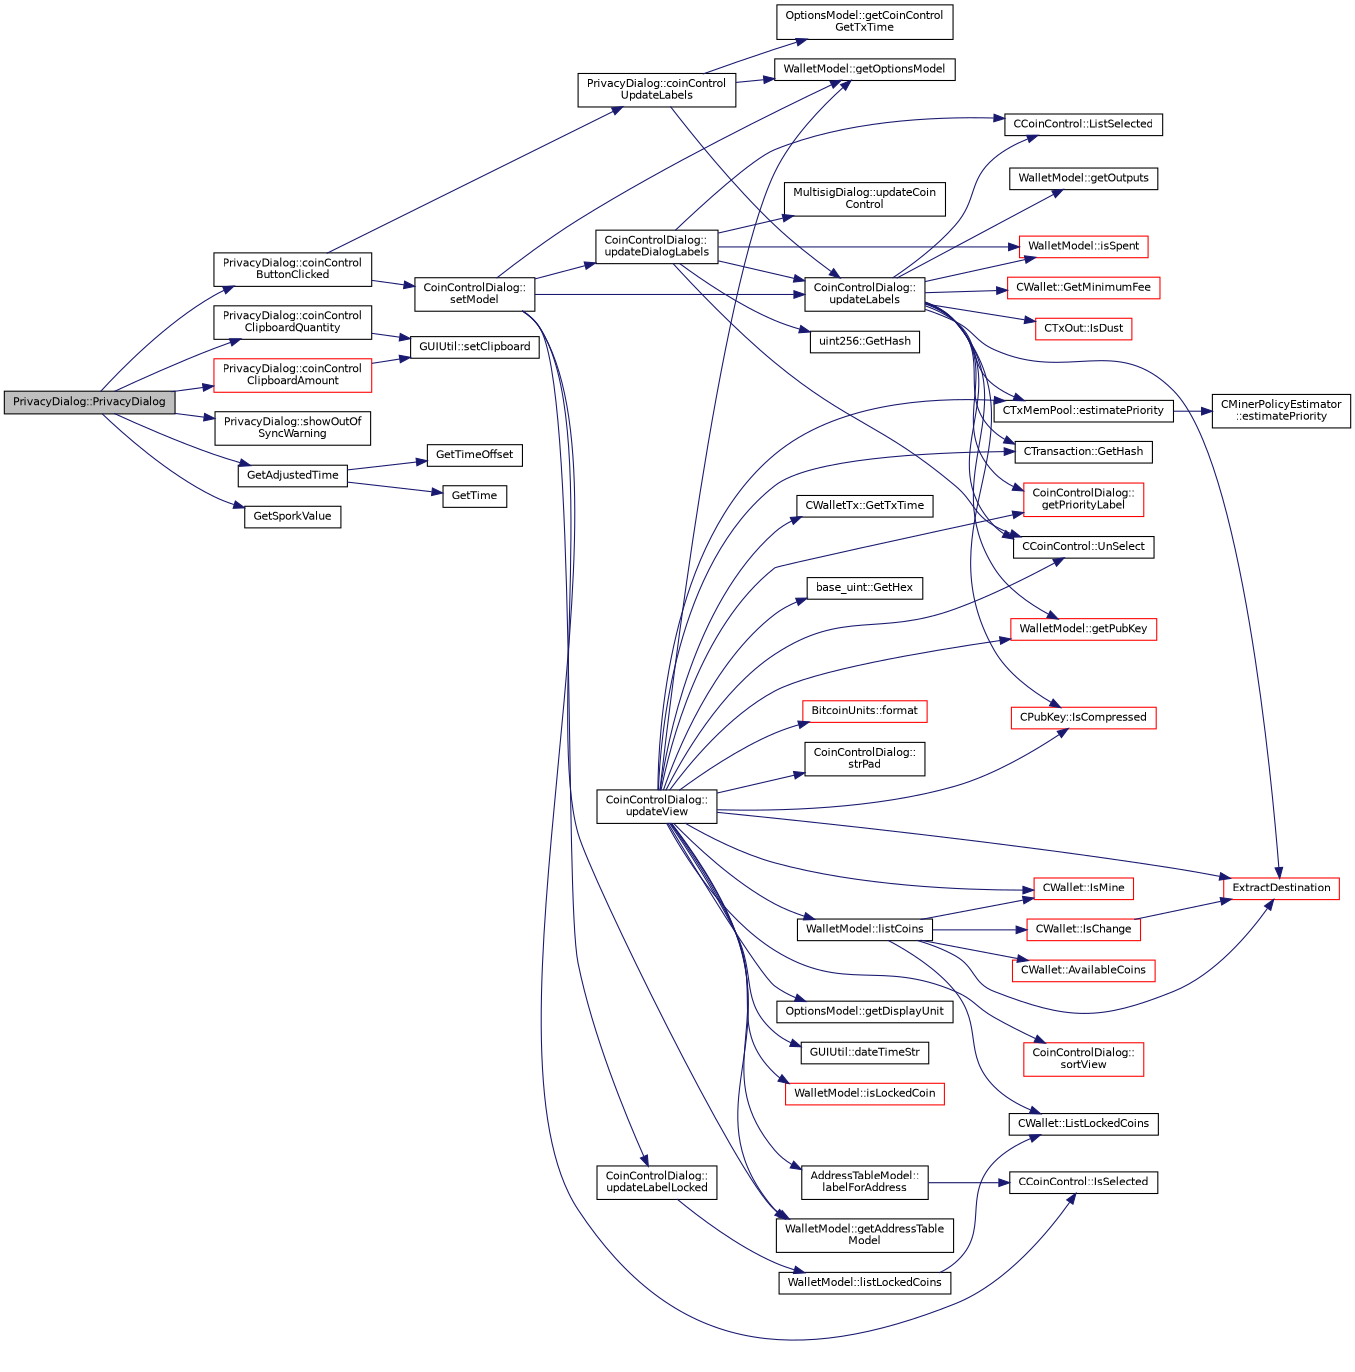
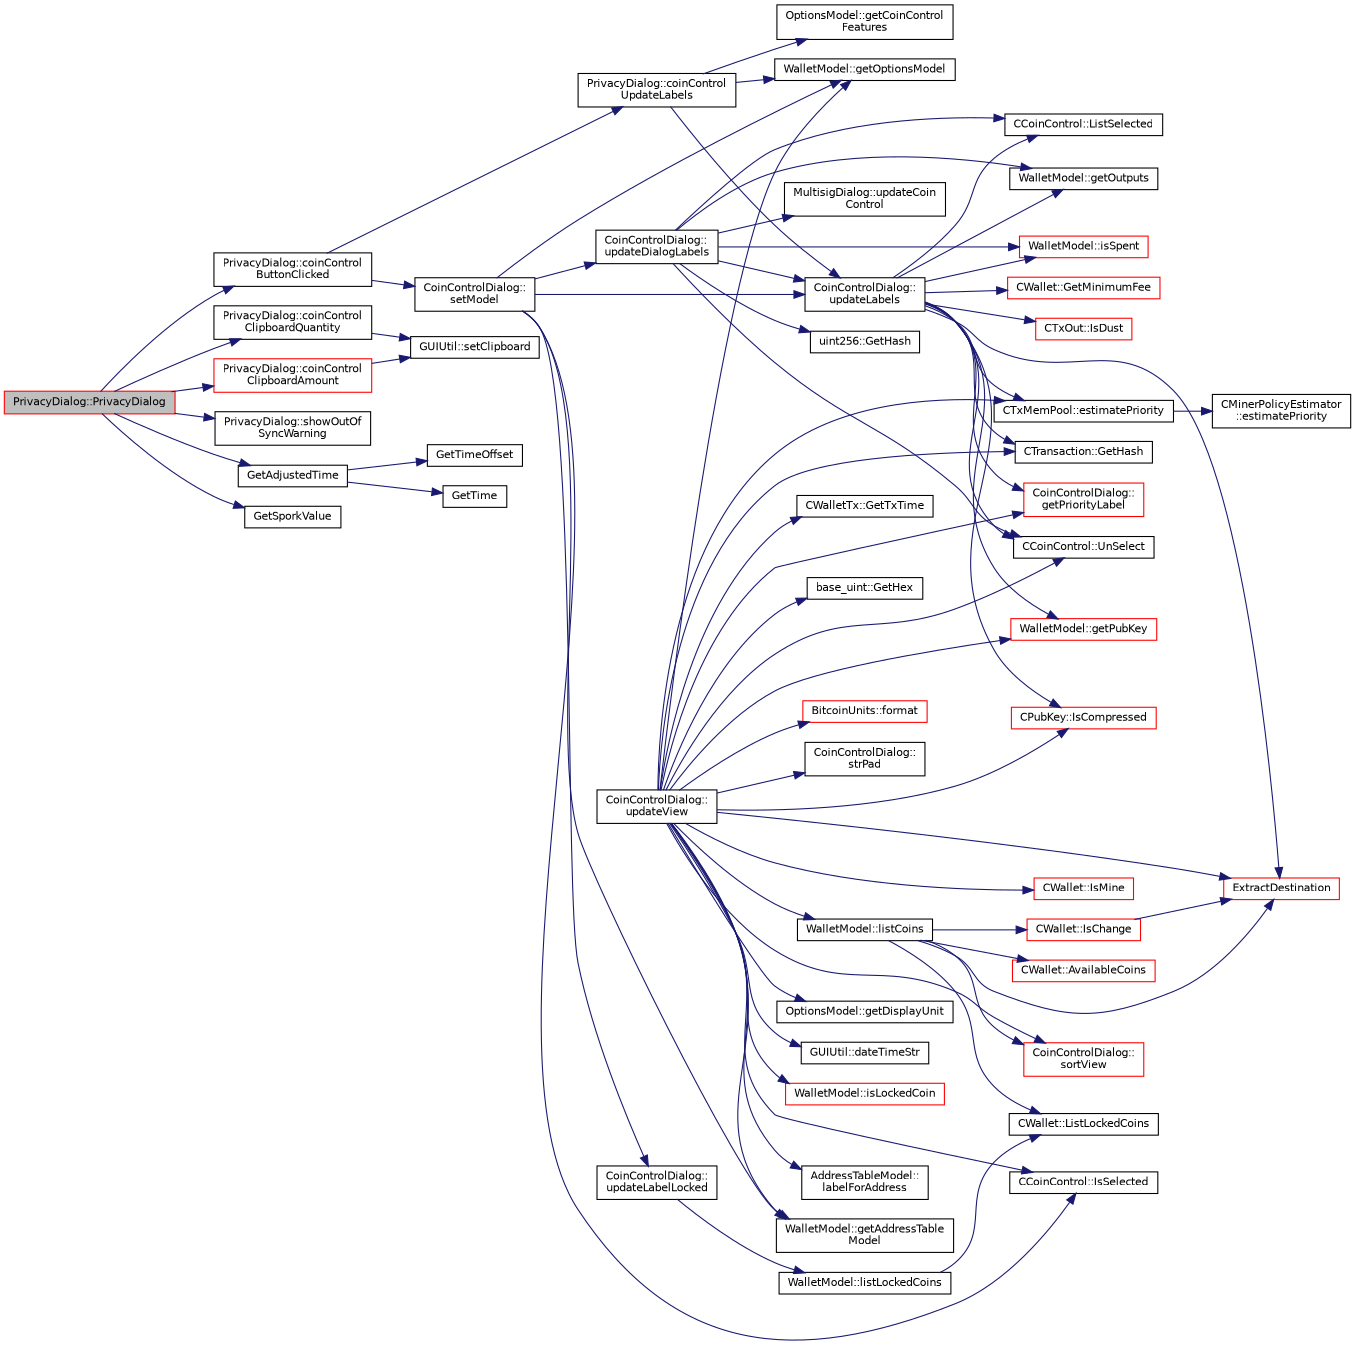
node "OptionsModel::getCoinControl GetTxTime": label "OptionsModel::getCoinControl GetTxTime" -> "OptionsModel::getCoinControl Features"
edge "CoinControlDialog:: updateDialogLabels" -> "WalletModel::getOutputs": added
node "PrivacyDialog::PrivacyDialog": color black -> red
edge "WalletModel::listCoins" -> "CWallet::IsMine": now "WalletModel::listCoins" -> "CoinControlDialog:: sortView"
edge "AddressTableModel:: labelForAddress" -> "CCoinControl::IsSelected": now "CoinControlDialog:: updateView" -> "CCoinControl::IsSelected"
